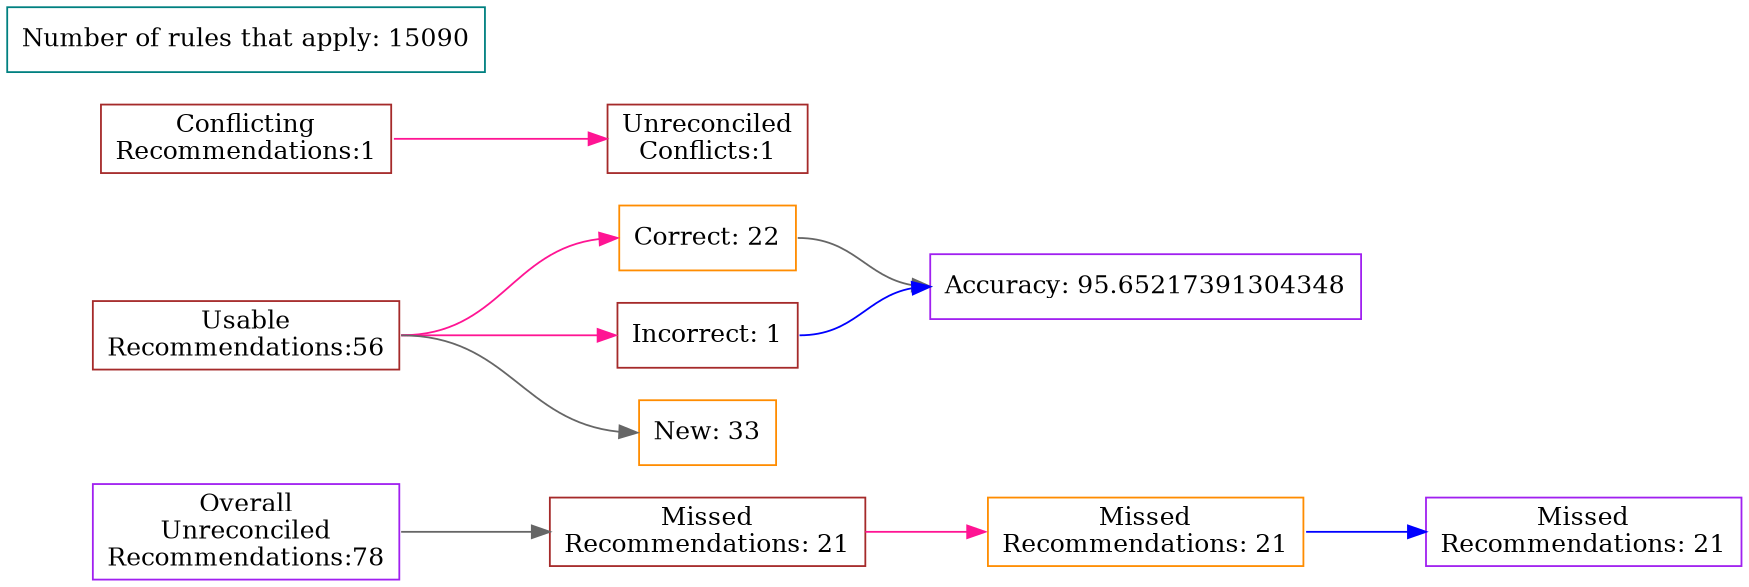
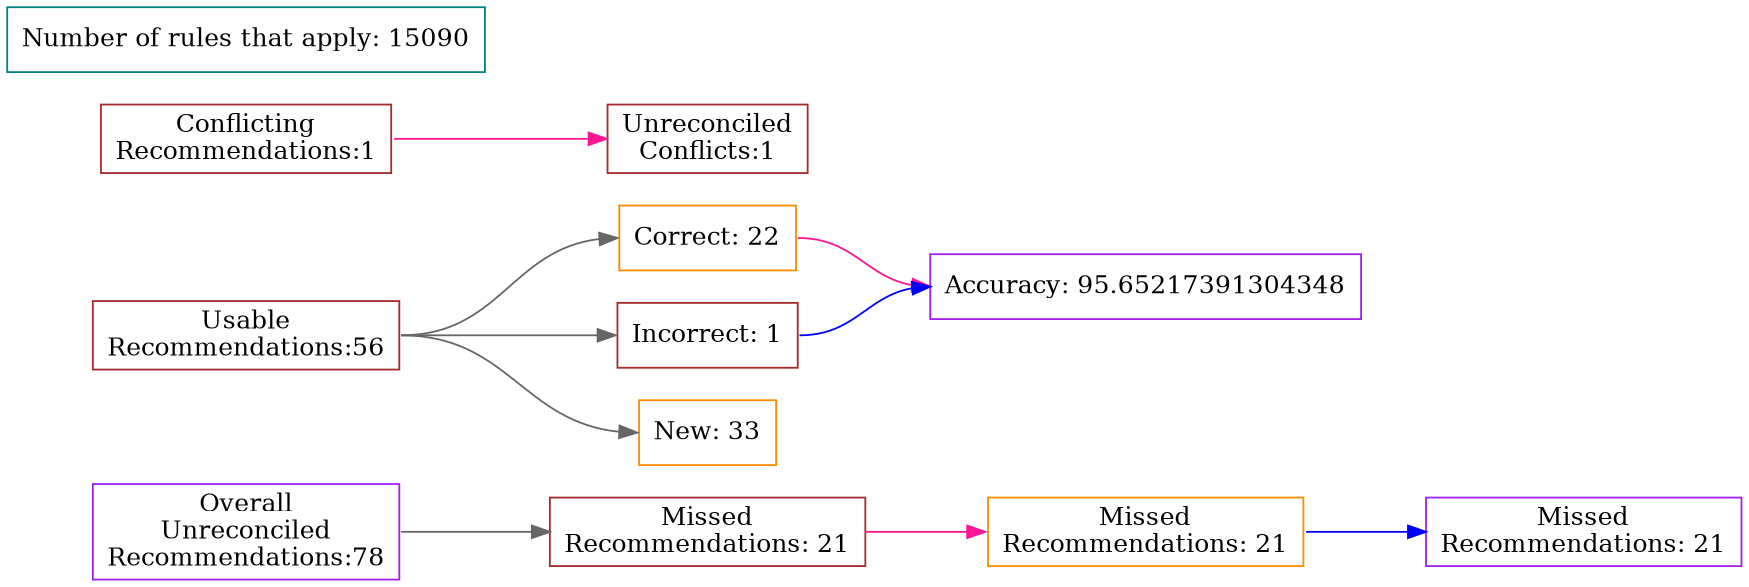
edge "Correct: 22" -> "Accuracy: 95.65217391304348": color gray40 -> deeppink
edge "Usable Recommendations:56" -> "Correct: 22": color deeppink -> gray40
edge "Usable Recommendations:56" -> "Incorrect: 1": color deeppink -> gray40
